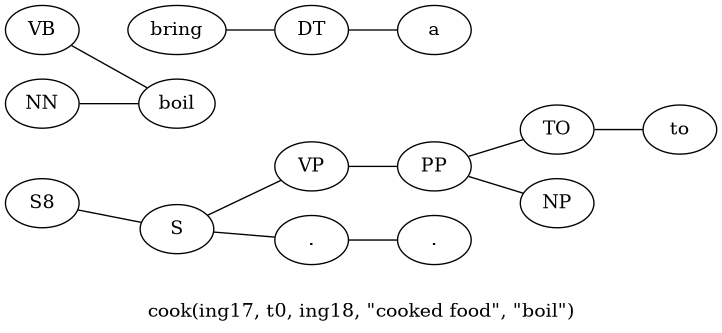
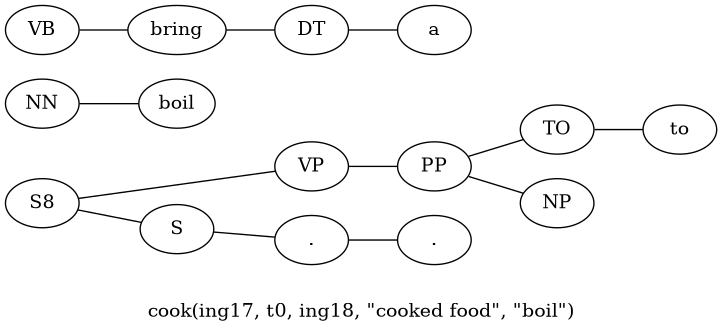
edge "VB" -- "boil": now "VB" -- "bring"
edge "VP" -- "S": now "VP" -- "S8"
